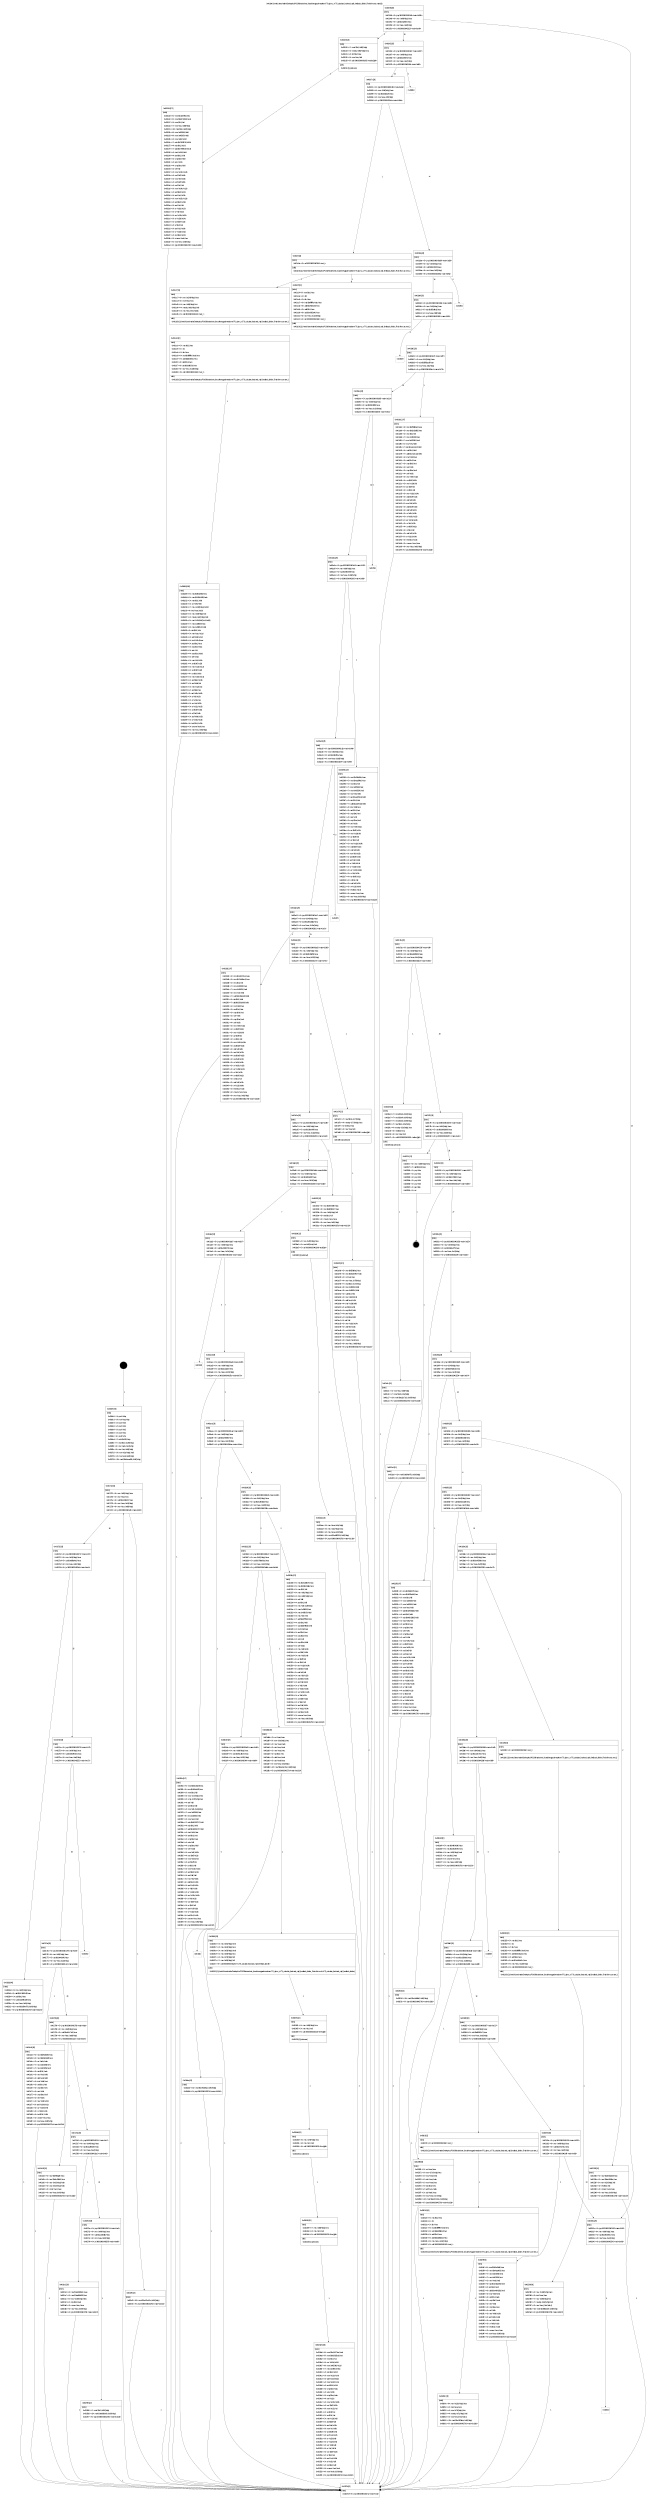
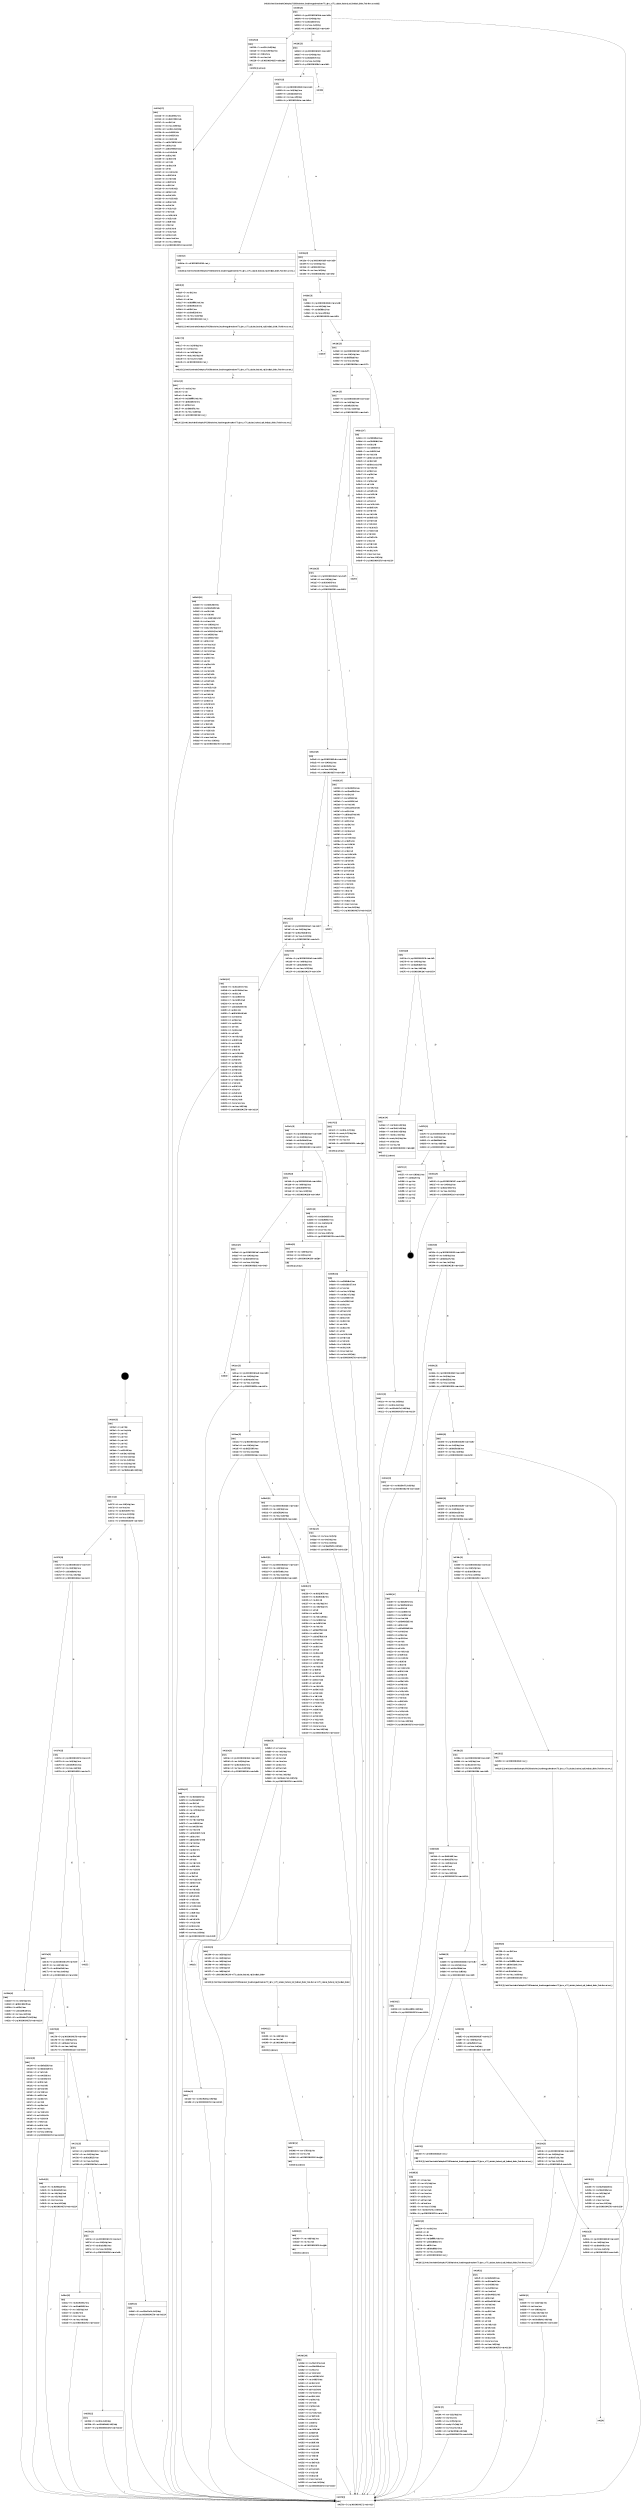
edge "0x401c9a [5]" -> "0x401cc7 [25]": now "0x401c9f [40]" -> "0x401cc7 [25]"
node "0x40266a": removed
